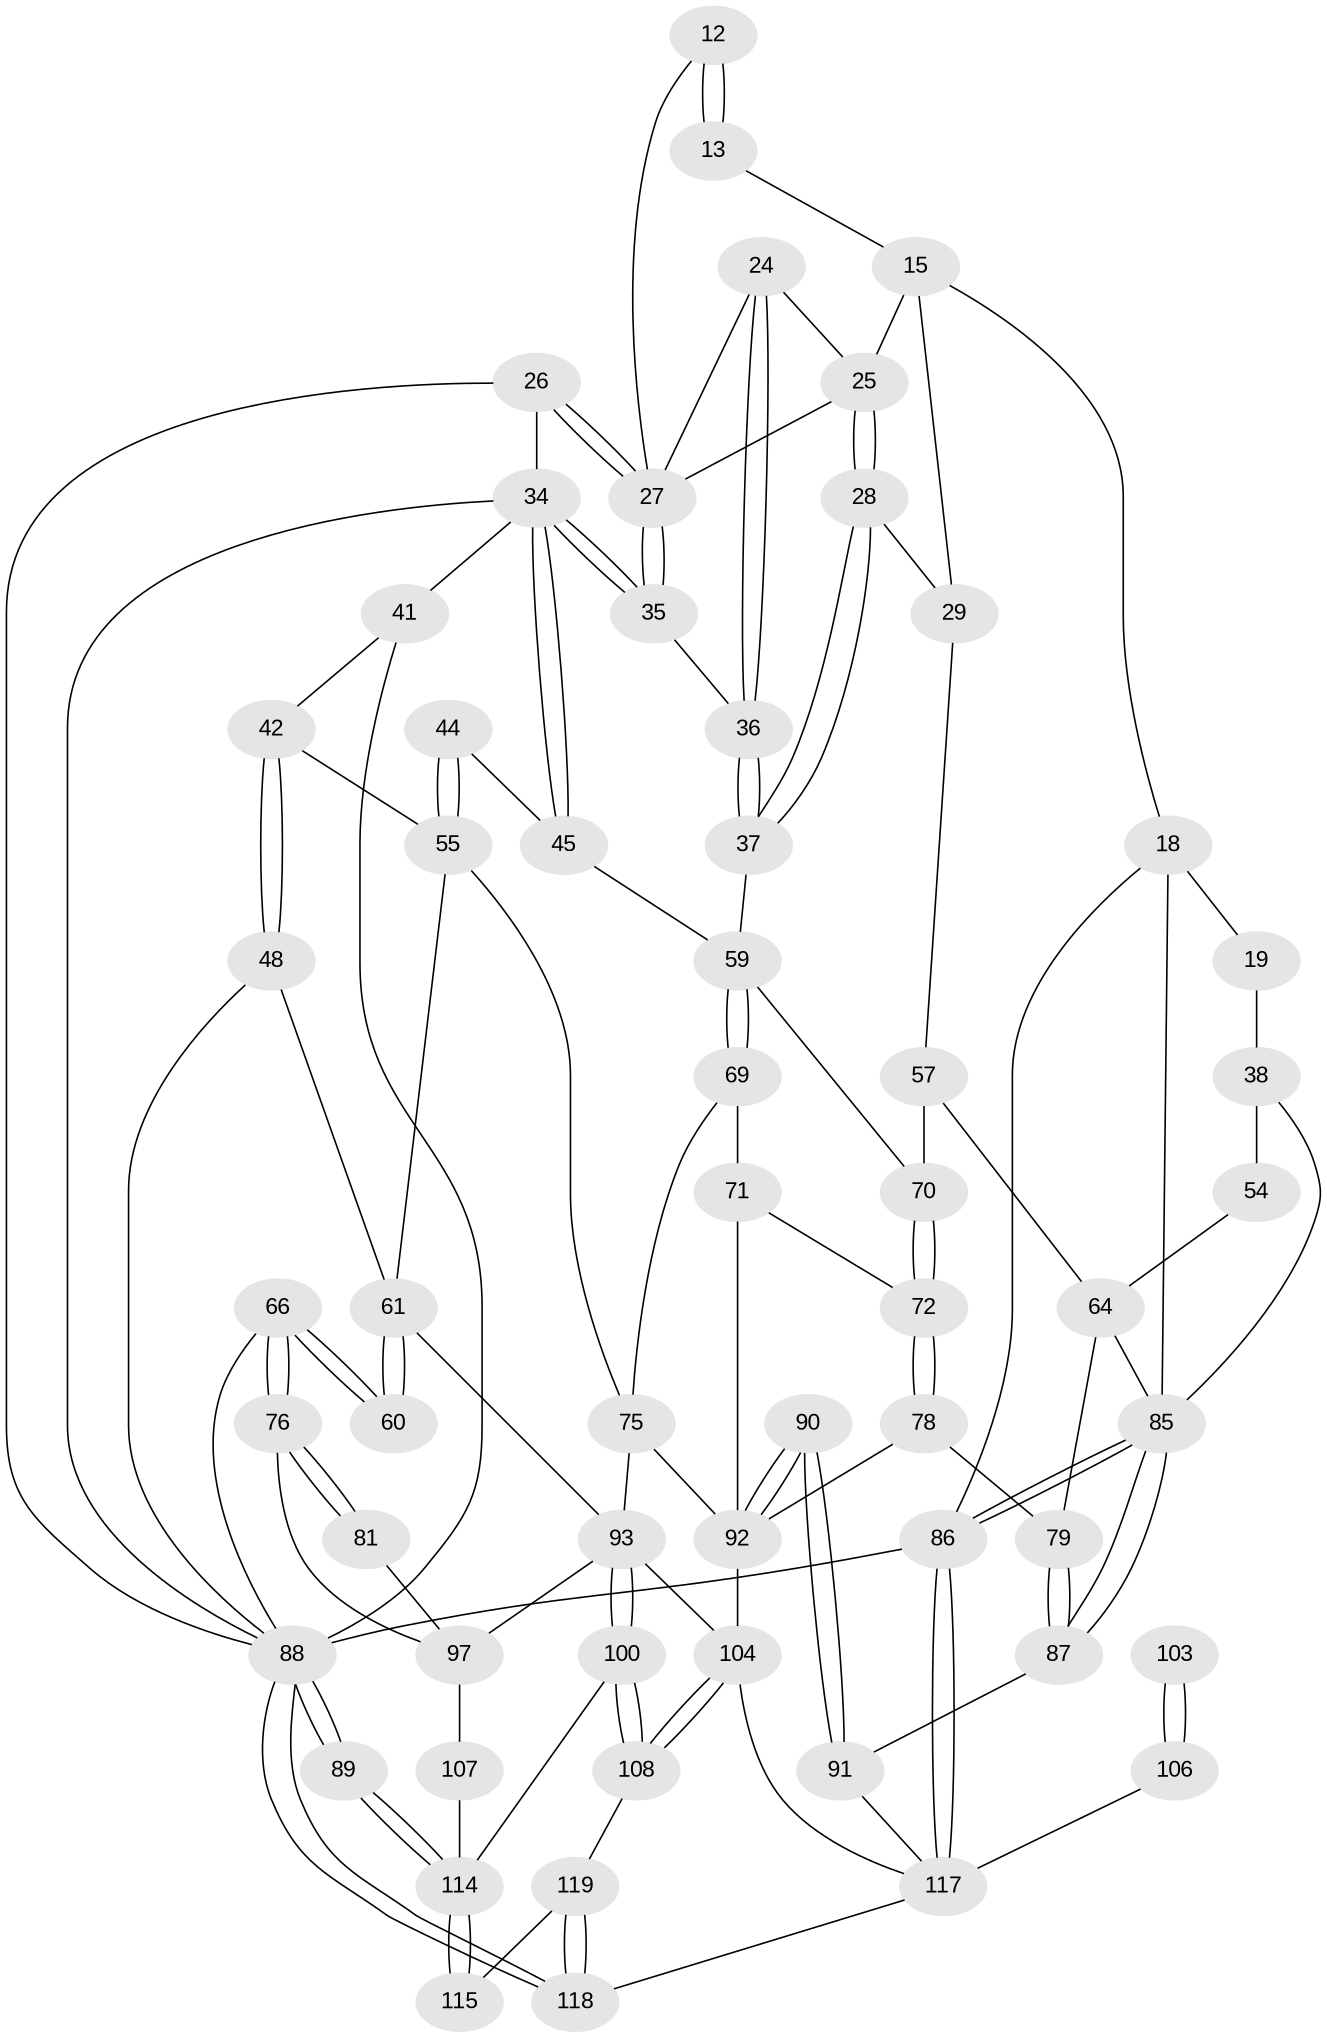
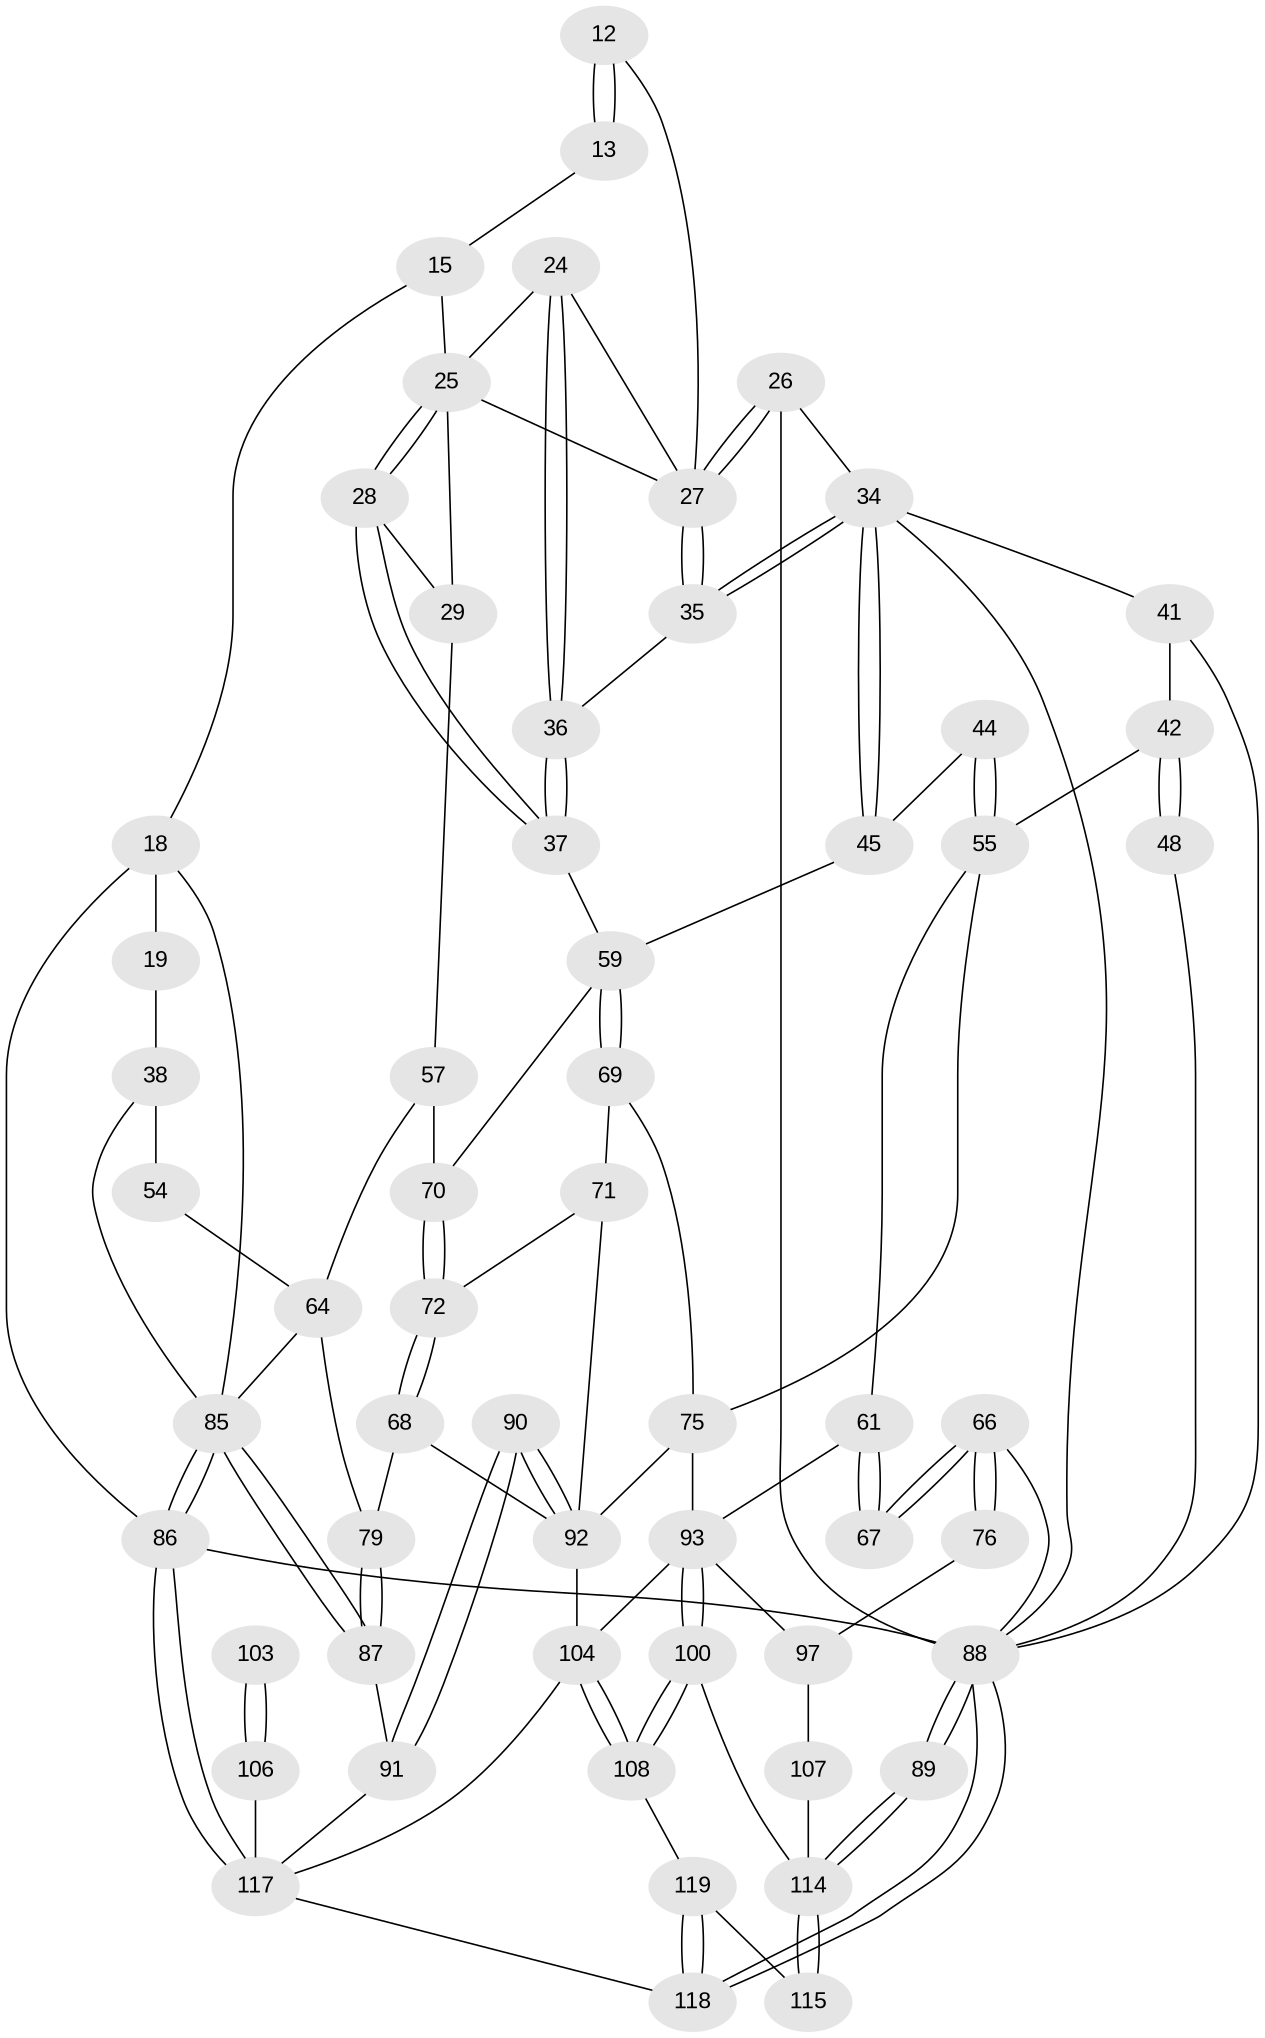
edge "15" -- "29": now "25" -- "29"
edge "48" -- "61": removed
node "60": label "60" -> "67"
node "78": label "78" -> "68"
node "81": removed
